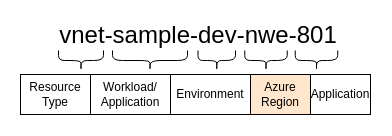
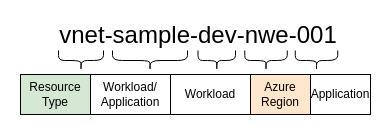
node "vnet-sample-dev-nwe-801": label "vnet-sample-dev-nwe-801" -> "vnet-sample-dev-nwe-001"
node "Resource Type": fillcolor #ffffff -> #d5e8d4
node "Environment": label "Environment" -> "Workload"
